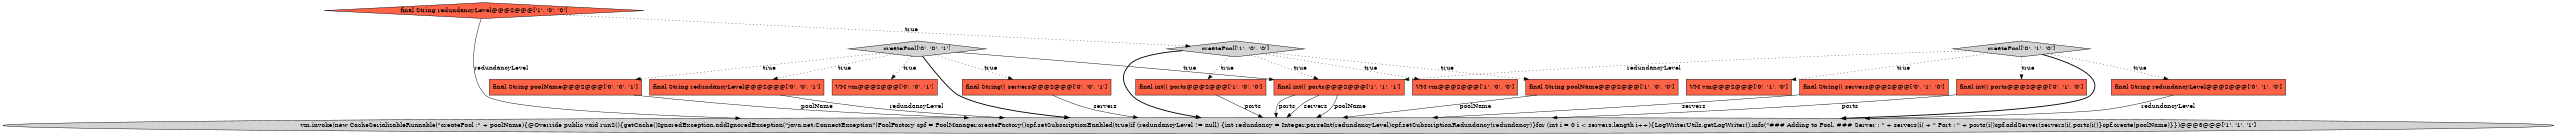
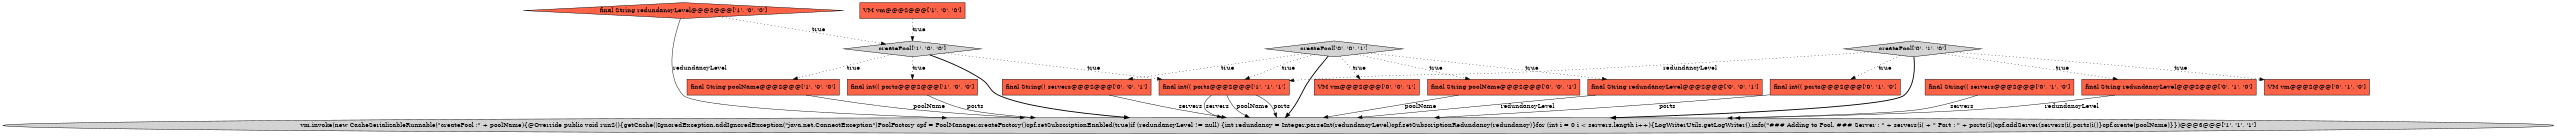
edge "createPool['0', '0', '1']" -> "final int(( ports@@@2@@@['1', '1', '1']": style solid -> dotted
edge "createPool['1', '0', '0']" -> "VM vm@@@2@@@['1', '0', '0']": reversed
